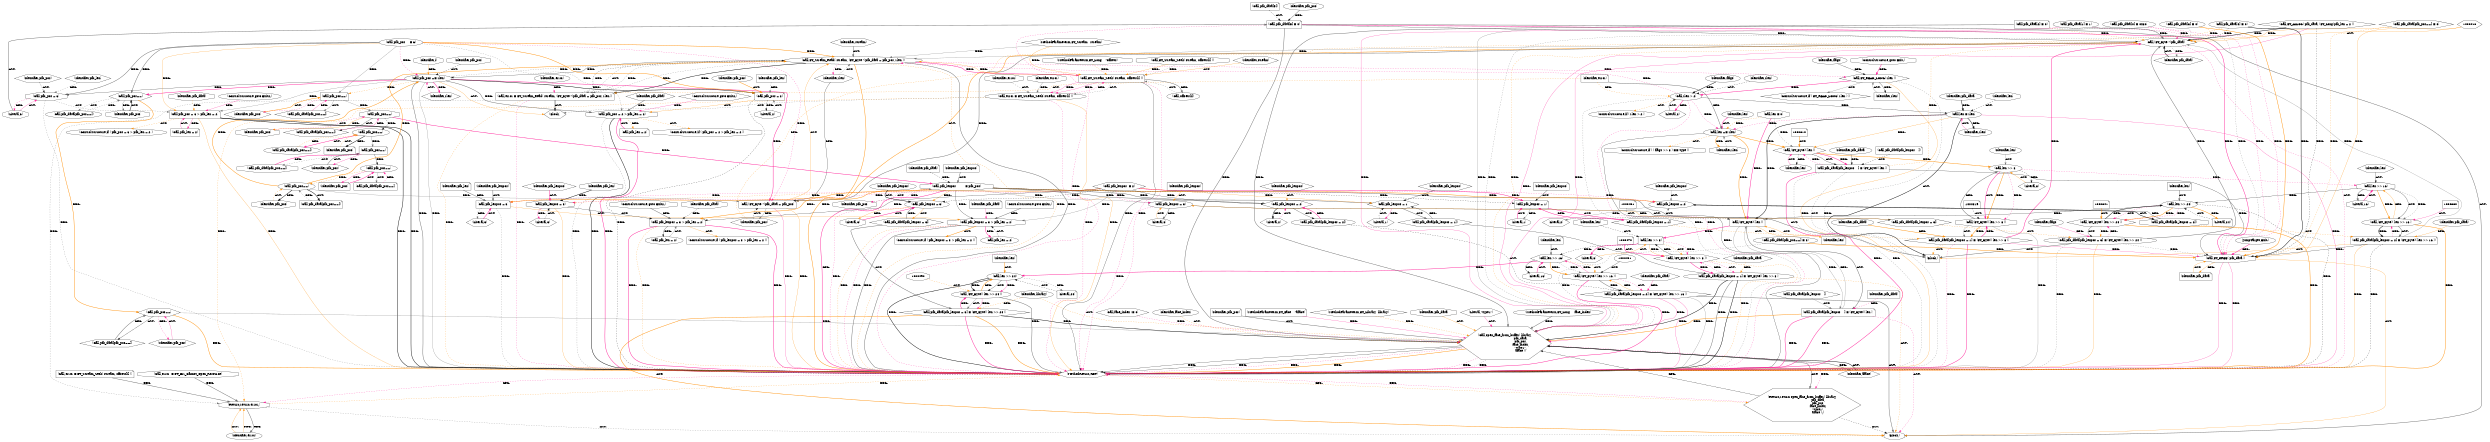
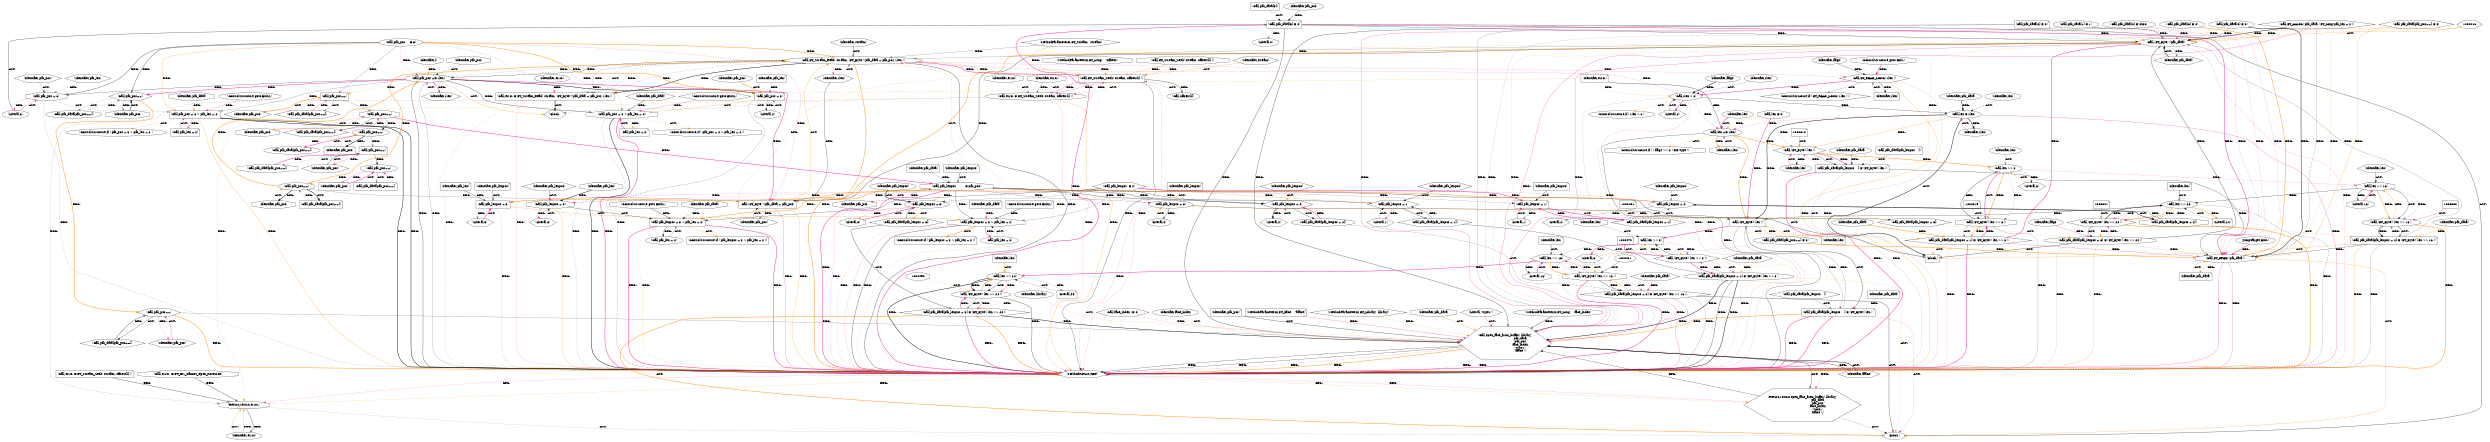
node "(Literal,0)": added
edge "(Call,(FT_Byte *)pfb_data)" -> "(MethodReturn,RET)": label "AST: " -> "DDG: "
edge "(Call,pfb_data[5] = 0)" -> "(MethodReturn,RET)": style dashed -> bold
edge "(Call,pfb_lenpos          = pfb_pos)" -> "(MethodReturn,RET)": label "CFG: " -> "DDG: "
